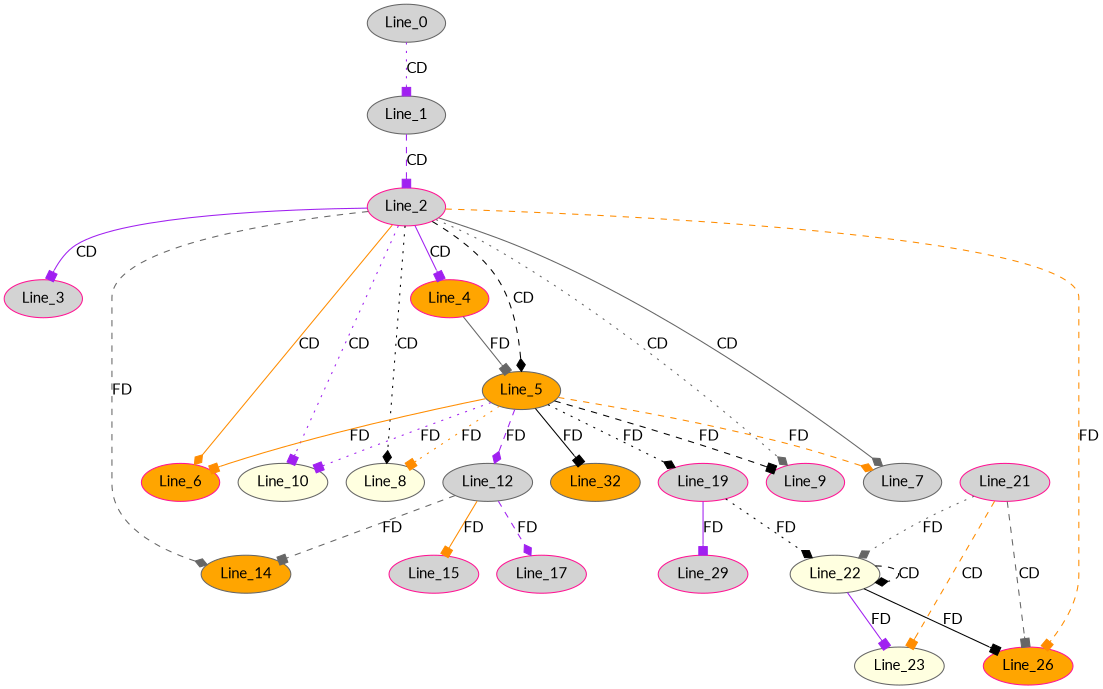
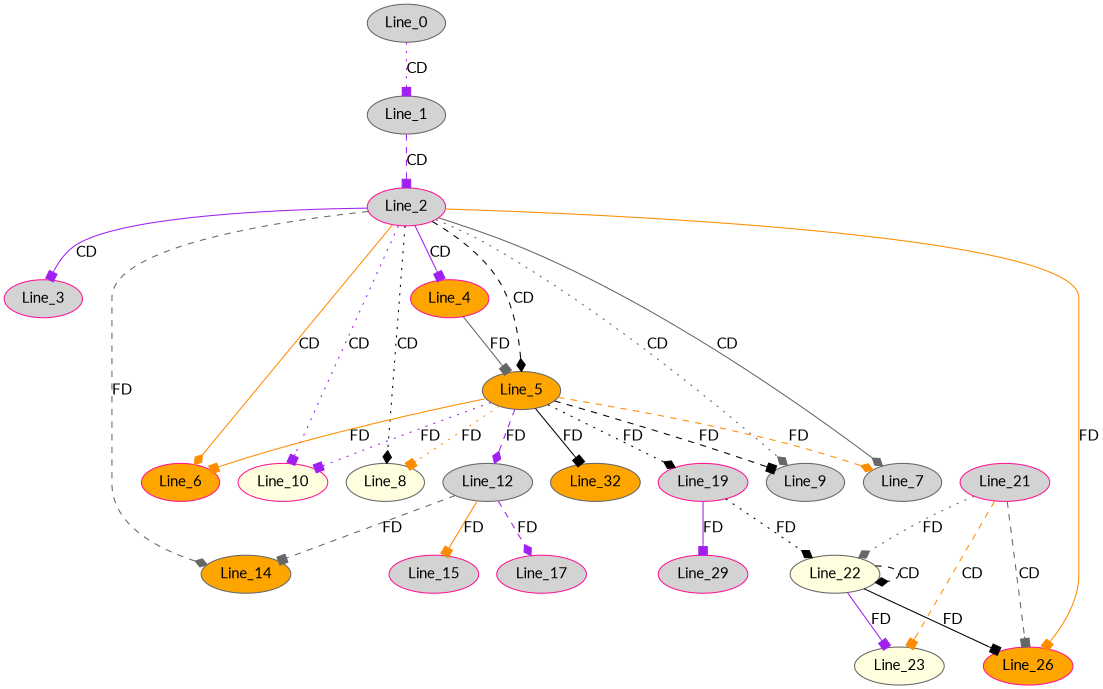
edge "Line_2" -> "Line_26": style dashed -> solid
node "Line_10": color gray40 -> deeppink
node "Line_9": color deeppink -> gray40
